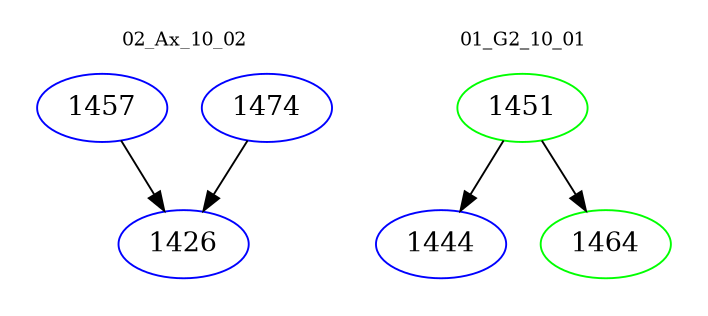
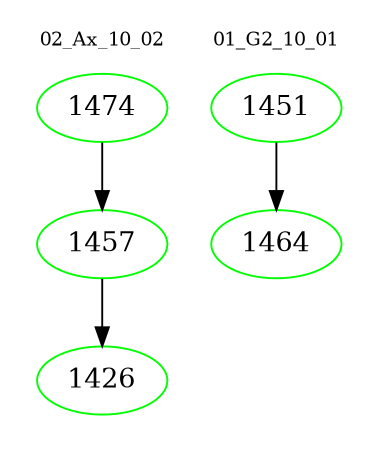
node "1457": color blue -> green
node "1474": color blue -> green
edge "1474" -> "1426": now "1474" -> "1457"
node "1426": color blue -> green
node "1444": removed
